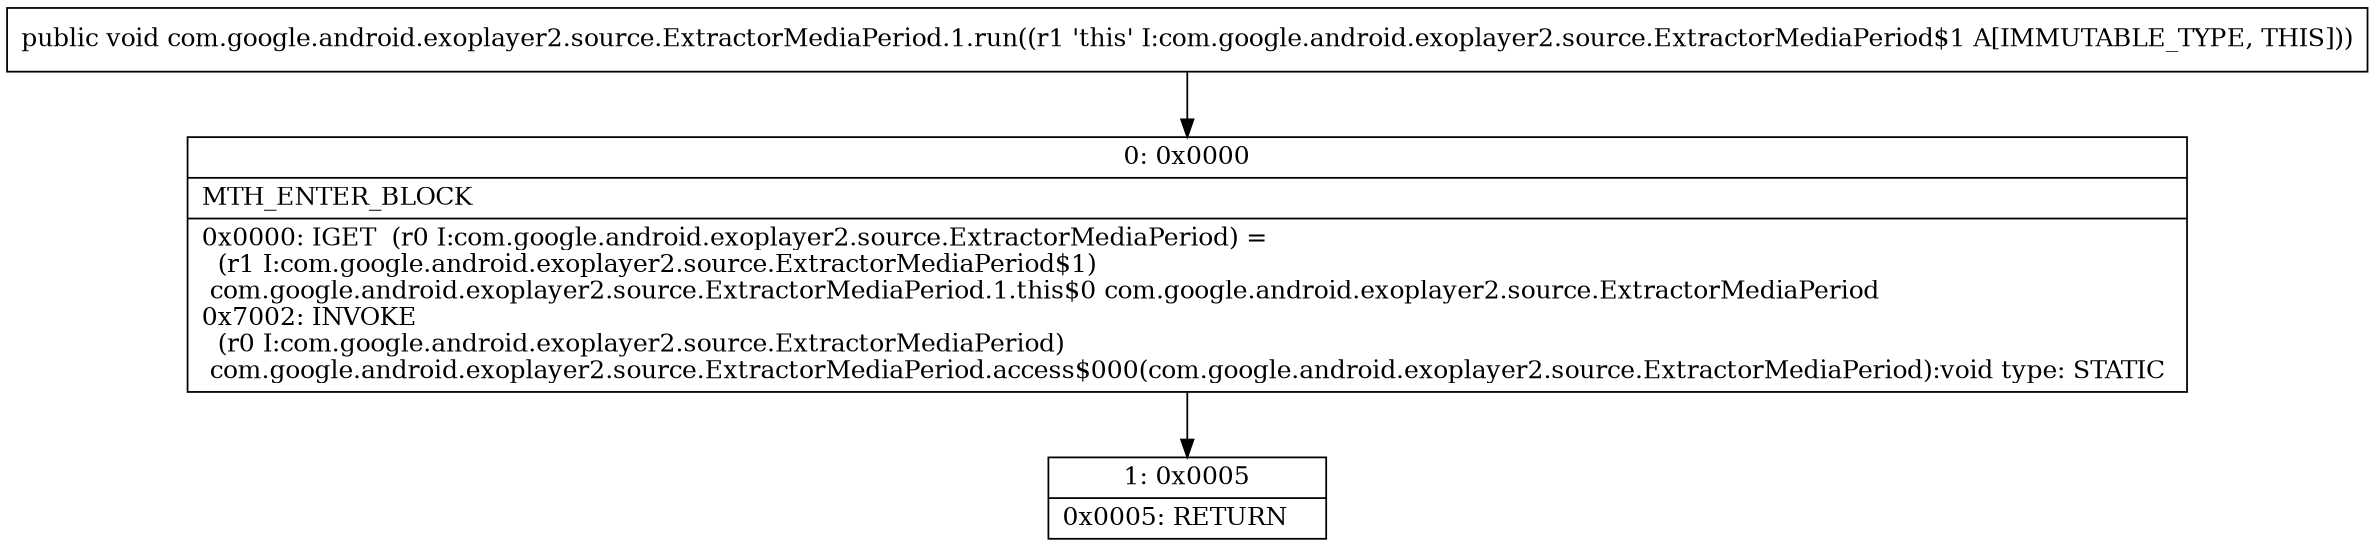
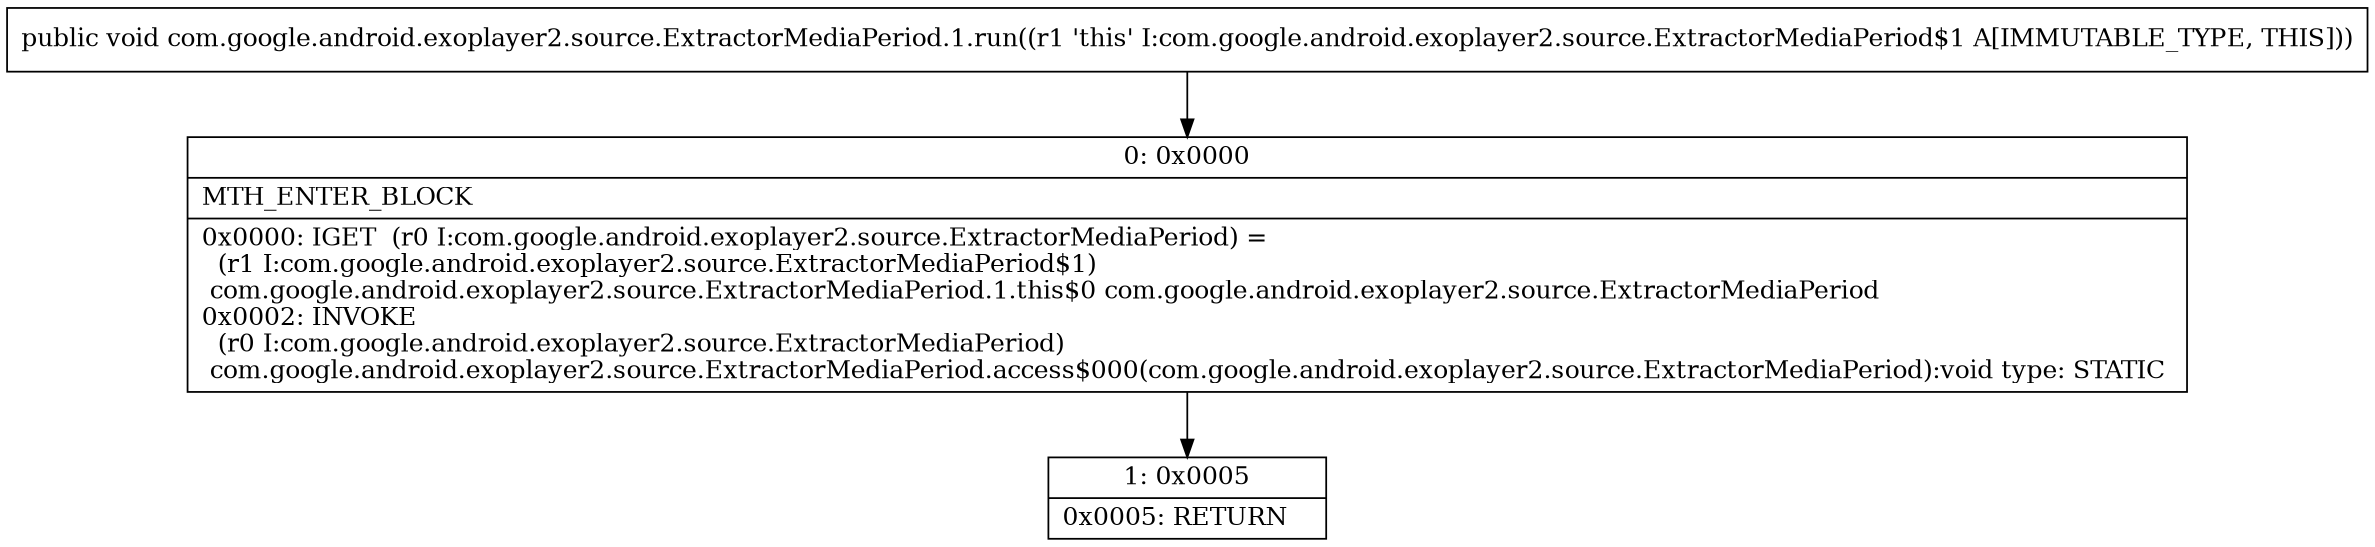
node "0: 0x0000": text "0x7002: INVOKE" -> "0x0002: INVOKE"
